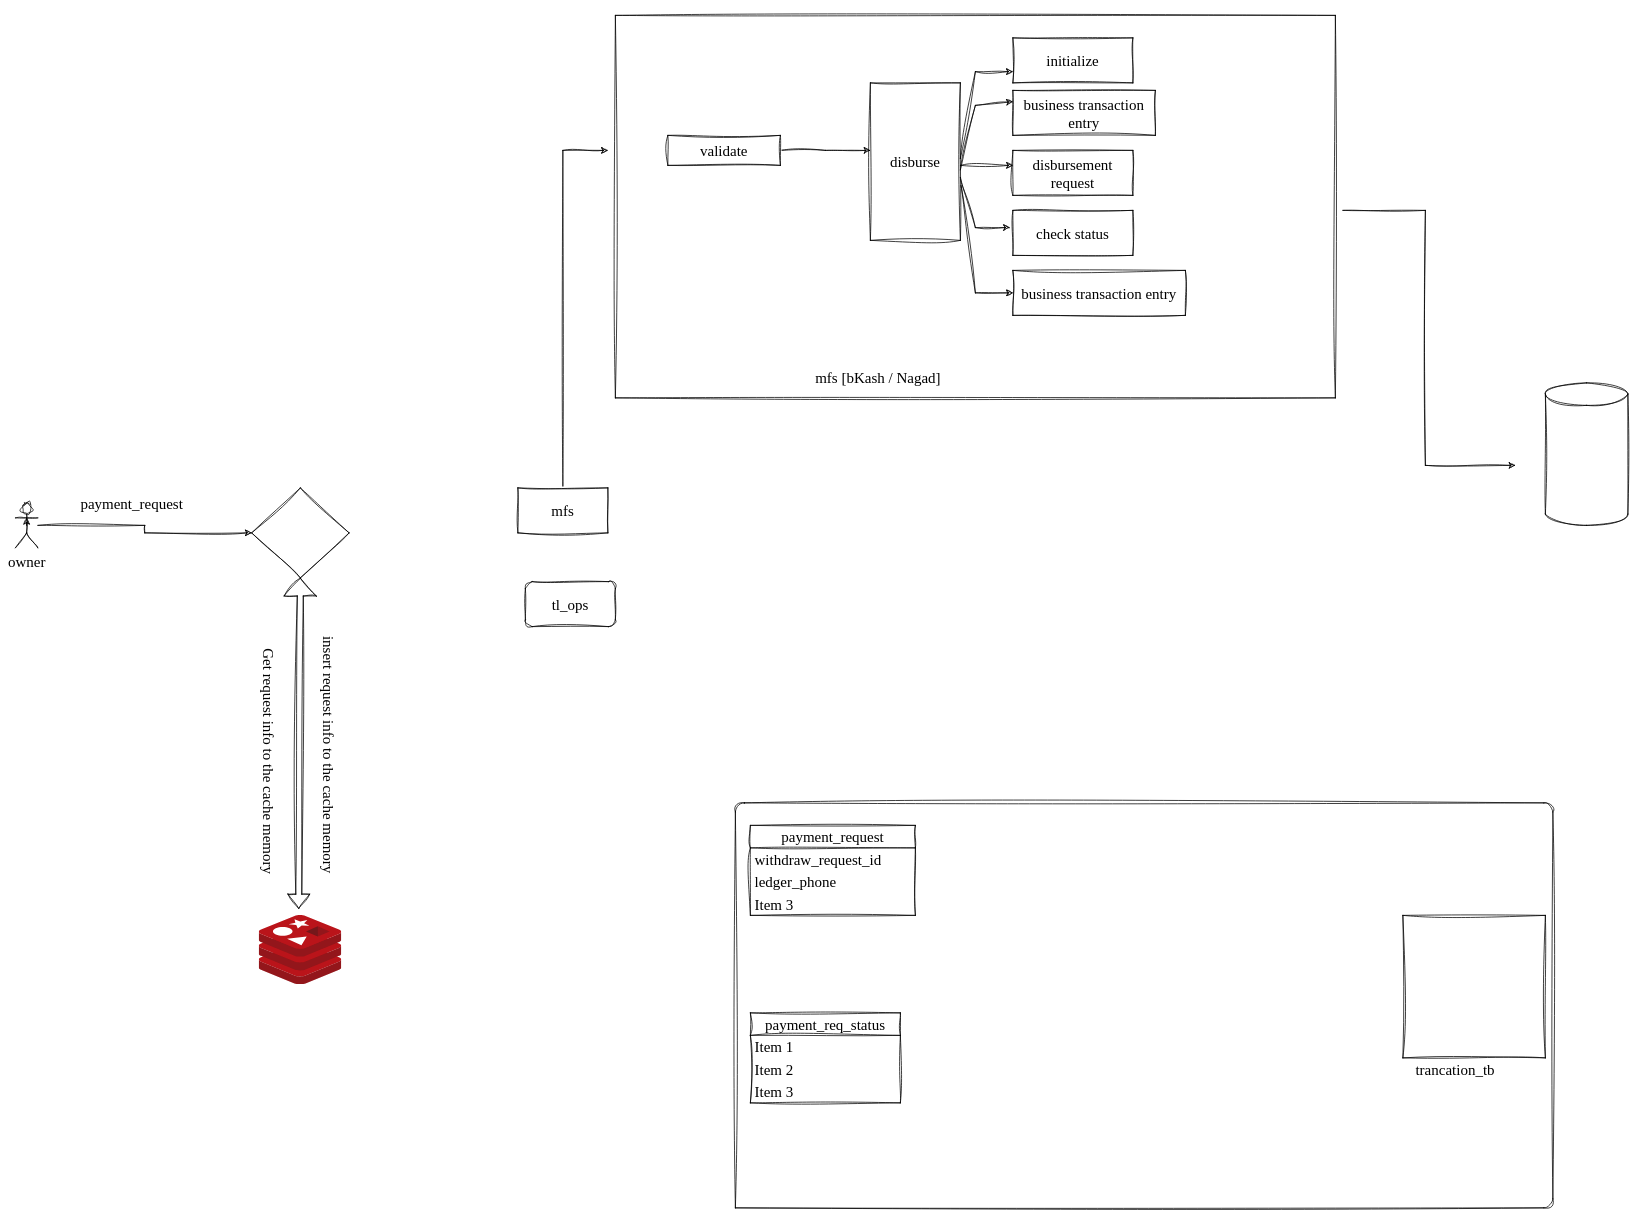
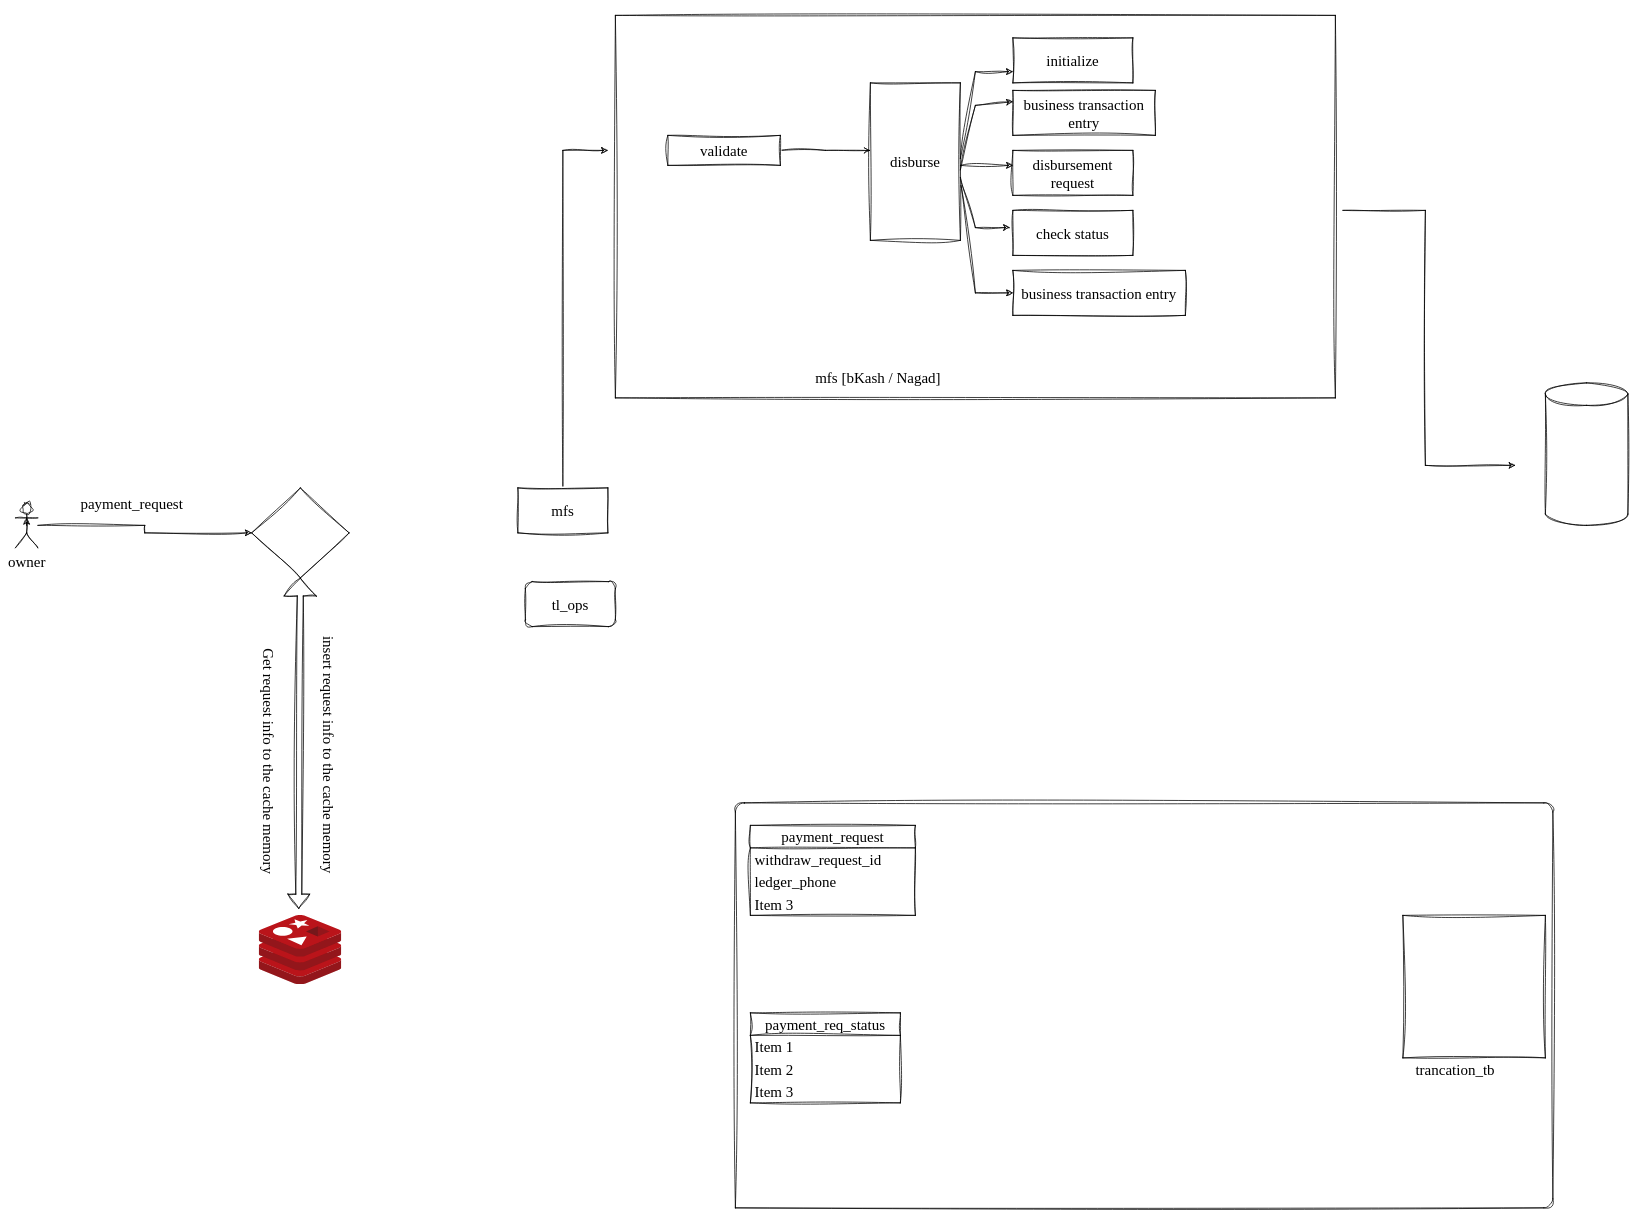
edge "validate" -> "disburse": arrowhead classic -> open
